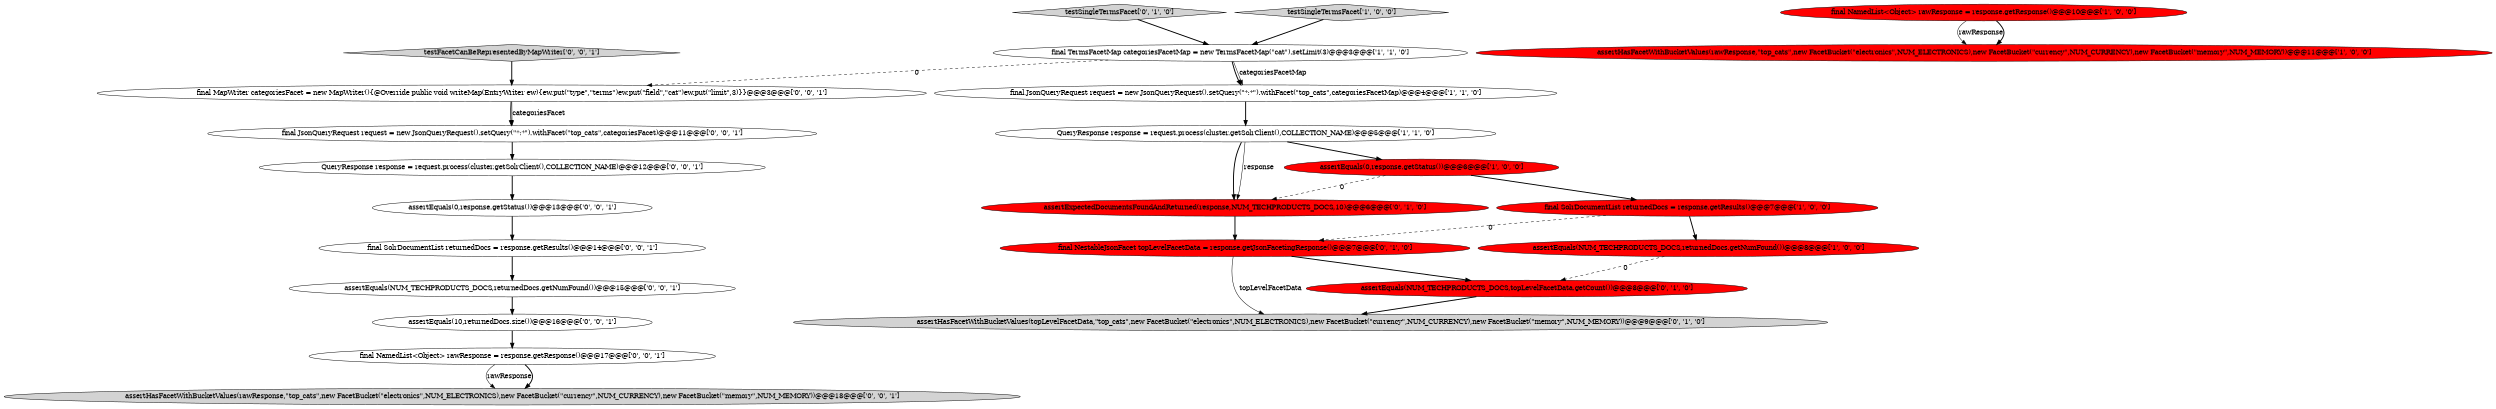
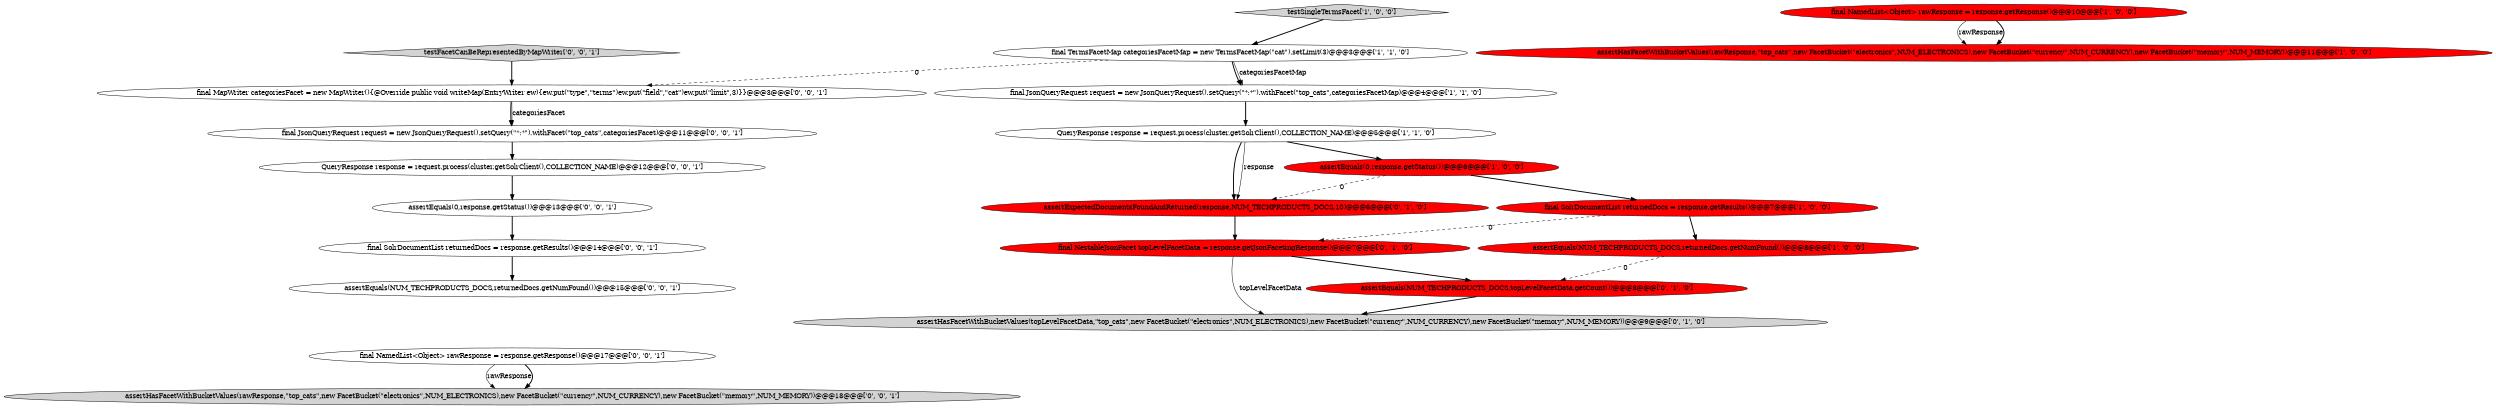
node "testSingleTermsFacet['0', '1', '0']": removed
node "assertEquals(10,returnedDocs.size())@@@16@@@['0', '0', '1']": removed
